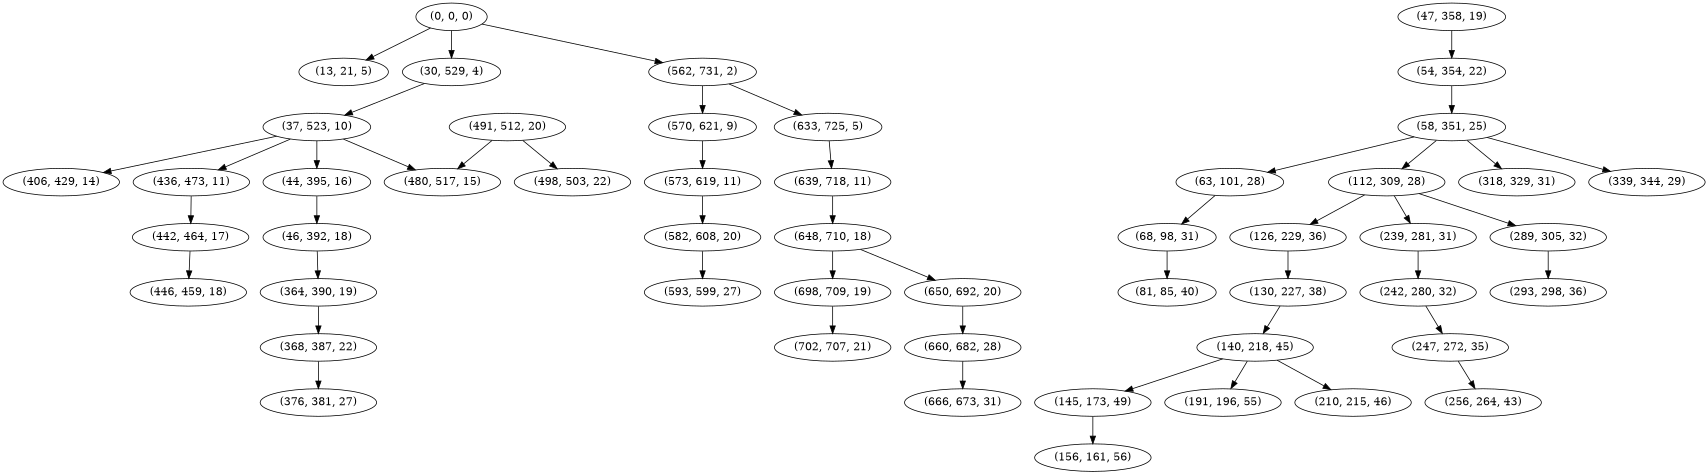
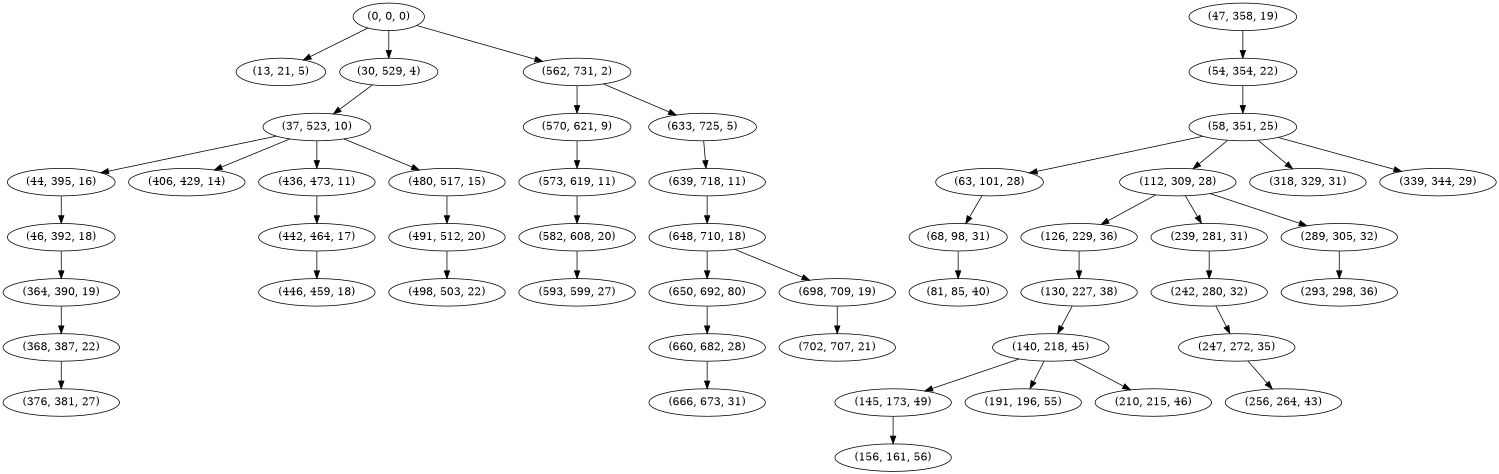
edge "(491, 512, 20)" -> "(480, 517, 15)": reversed
node "(650, 692, 20)": label "(650, 692, 20)" -> "(650, 692, 80)"
